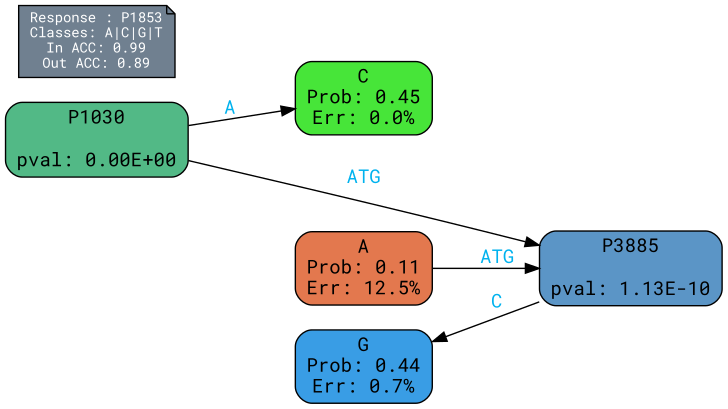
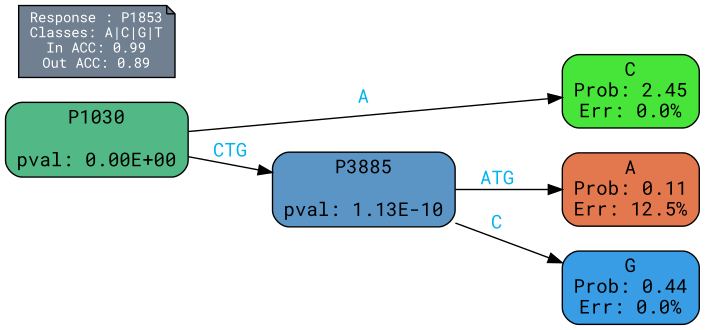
node "C Prob: 0.45 Err: 0.0%": label "C Prob: 0.45 Err: 0.0%" -> "C Prob: 2.45 Err: 0.0%"
edge "P1030 pval: 0.00E+00" -> "P3885 pval: 1.13E-10": label "ATG" -> "CTG"
edge "A Prob: 0.11 Err: 12.5%" -> "P3885 pval: 1.13E-10": reversed
node "G Prob: 0.44 Err: 0.7%": label "G Prob: 0.44 Err: 0.7%" -> "G Prob: 0.44 Err: 0.0%"
